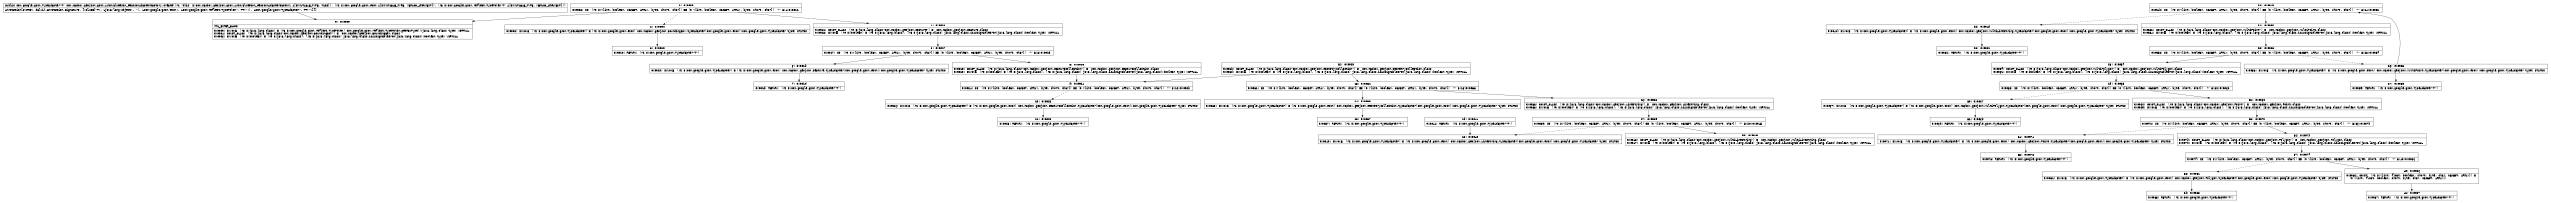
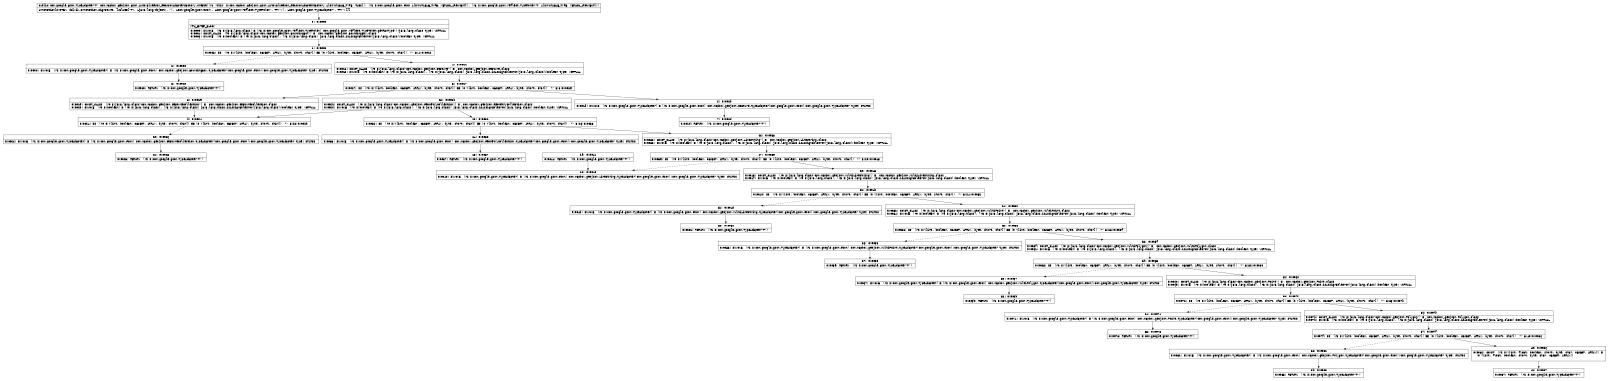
edge "1: 0x000a" -> "0: 0x0000": reversed
edge "26: 0x005a" -> "21: 0x004b": now "20: 0x0045" -> "21: 0x004b"
